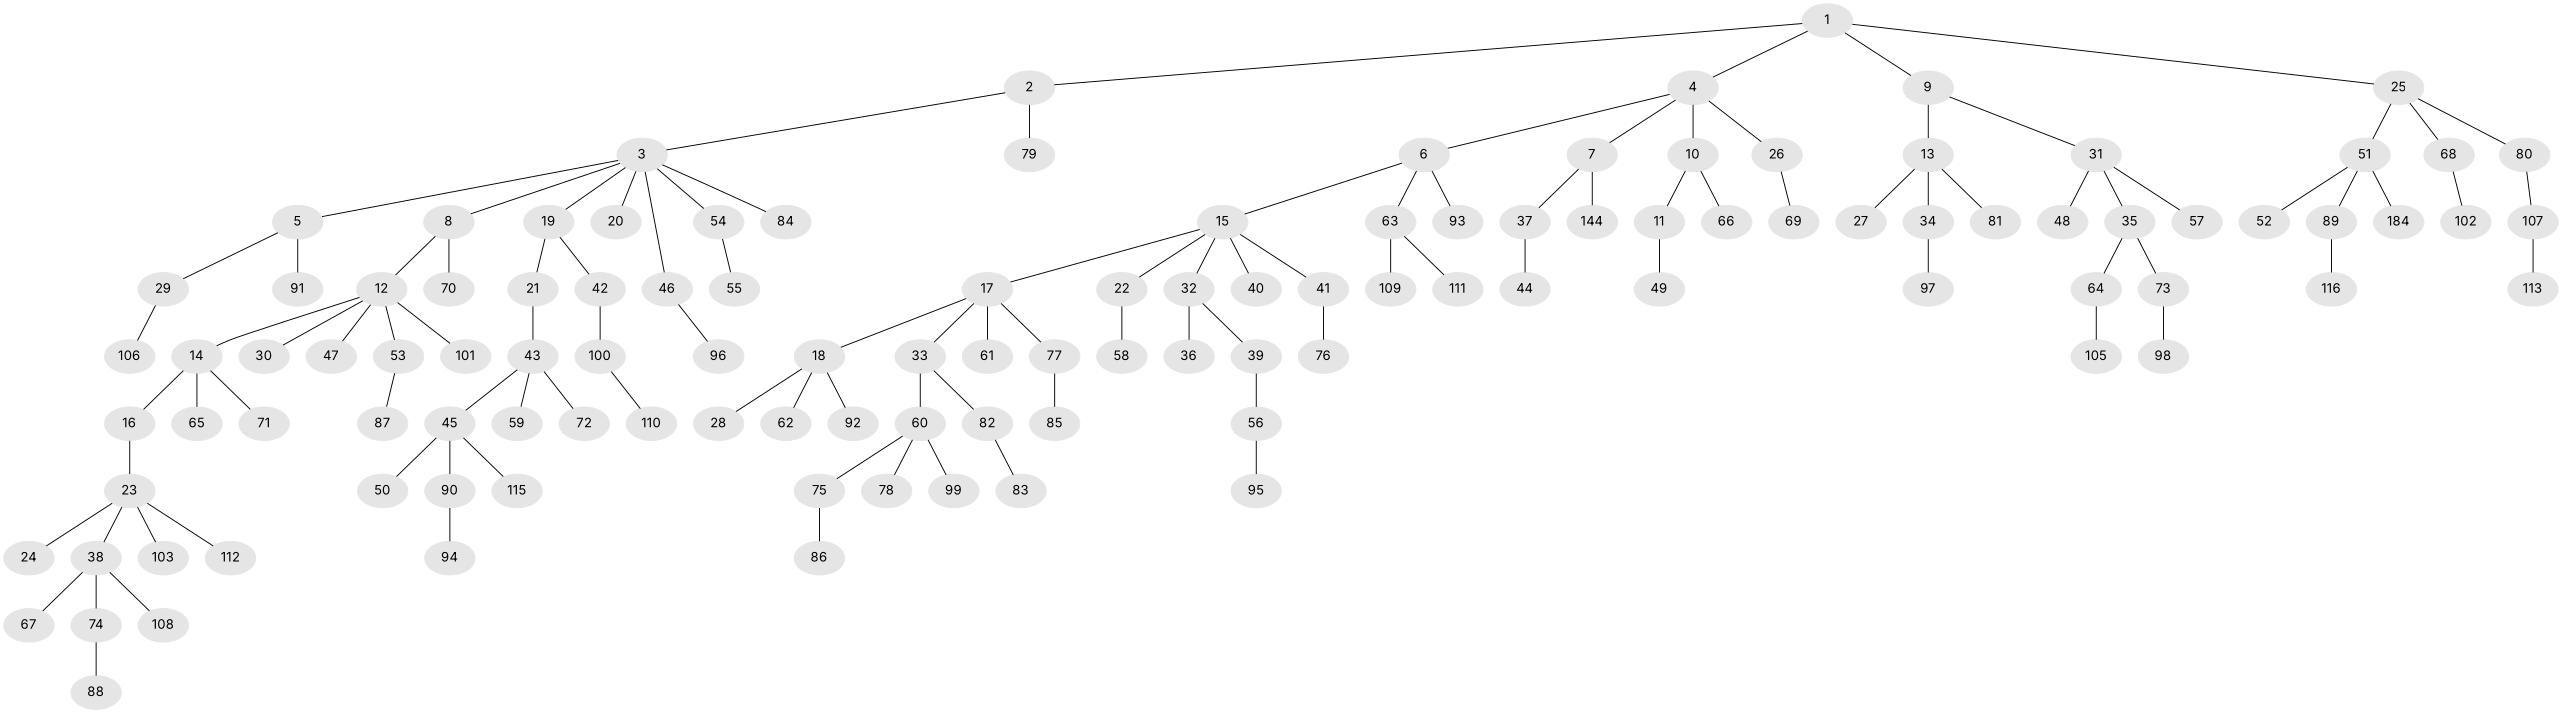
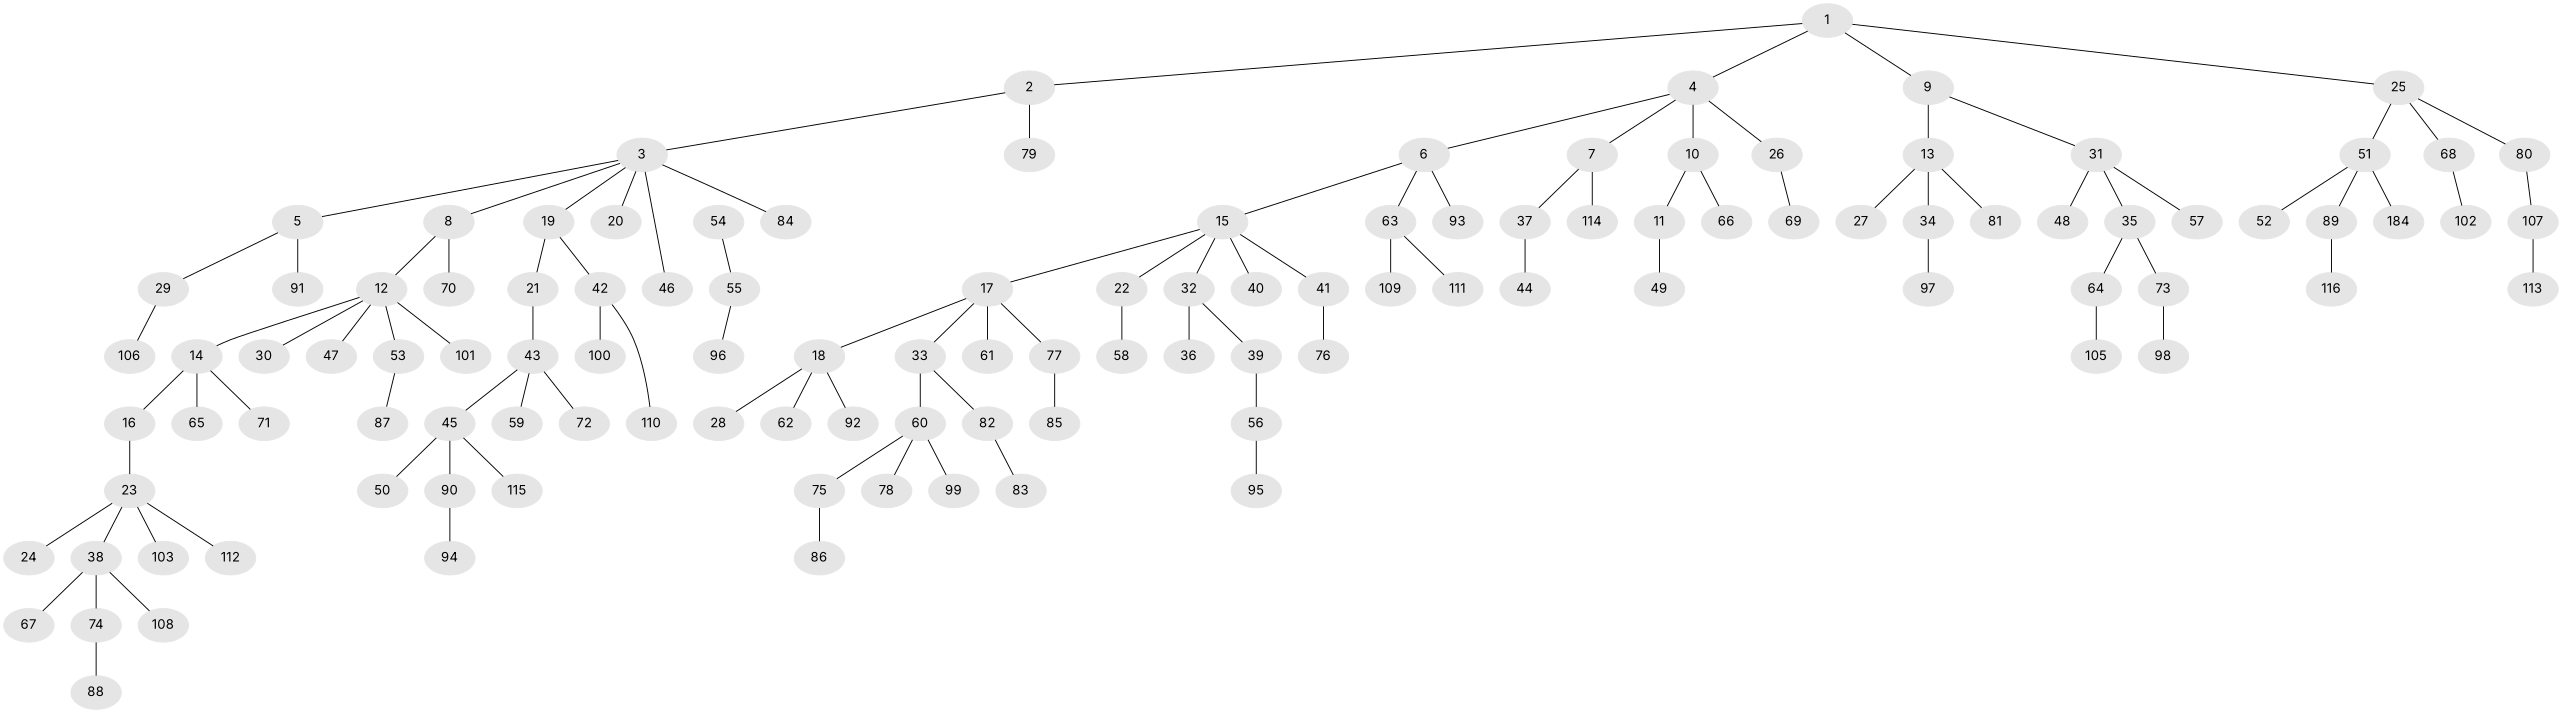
edge "3" -- "54": removed
node "144": label "144" -> "114"
edge "46" -- "96": now "55" -- "96"
edge "100" -- "110": now "42" -- "110"
